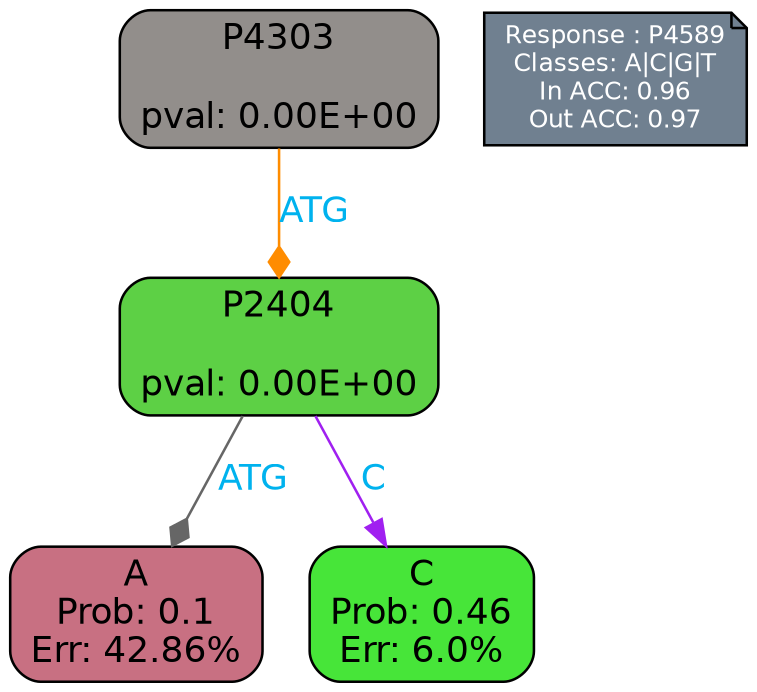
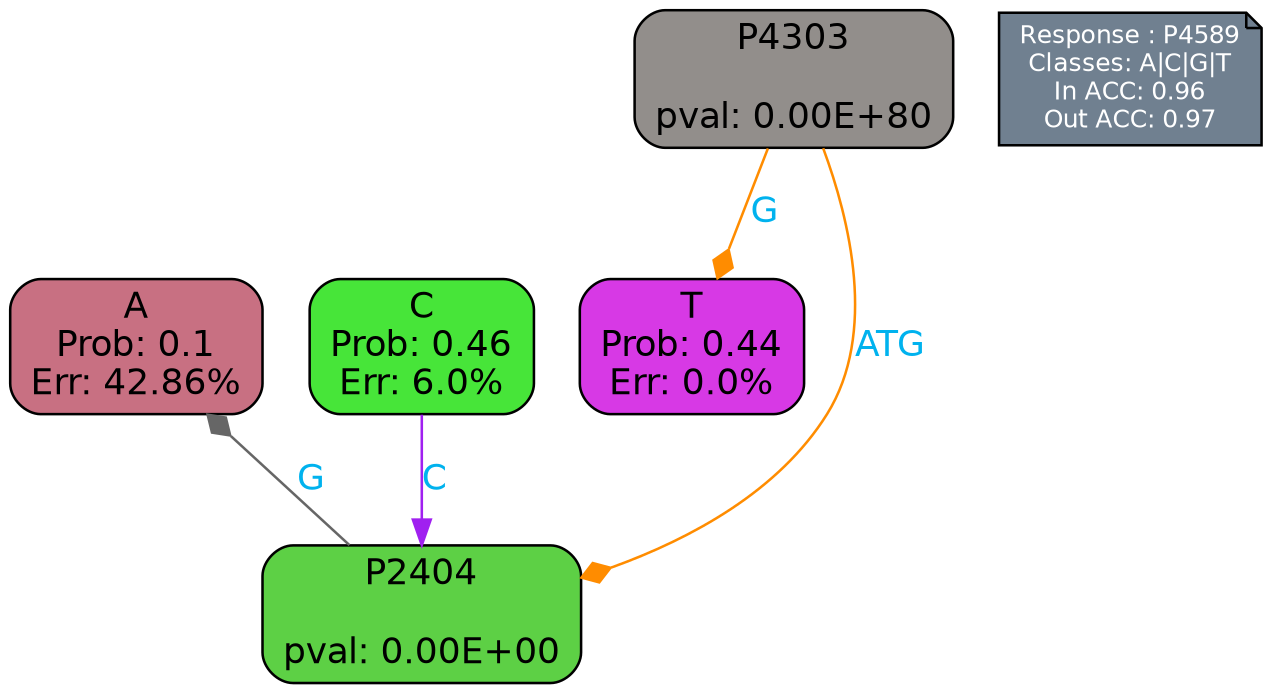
node "P4303 pval: 0.00E+00": label "P4303 pval: 0.00E+00" -> "P4303 pval: 0.00E+80"
node "T Prob: 0.44 Err: 0.0%": added
edge "P2404 pval: 0.00E+00" -> "C Prob: 0.46 Err: 6.0%": reversed
edge "P2404 pval: 0.00E+00" -> "A Prob: 0.1 Err: 42.86%": label "ATG" -> "G"
